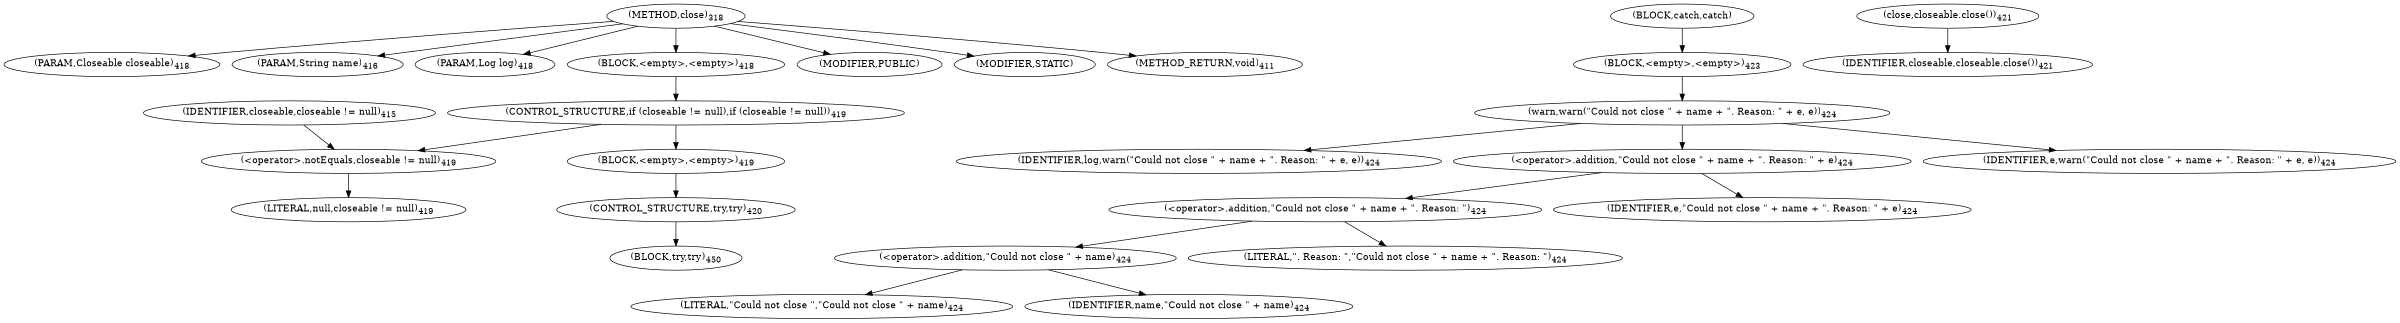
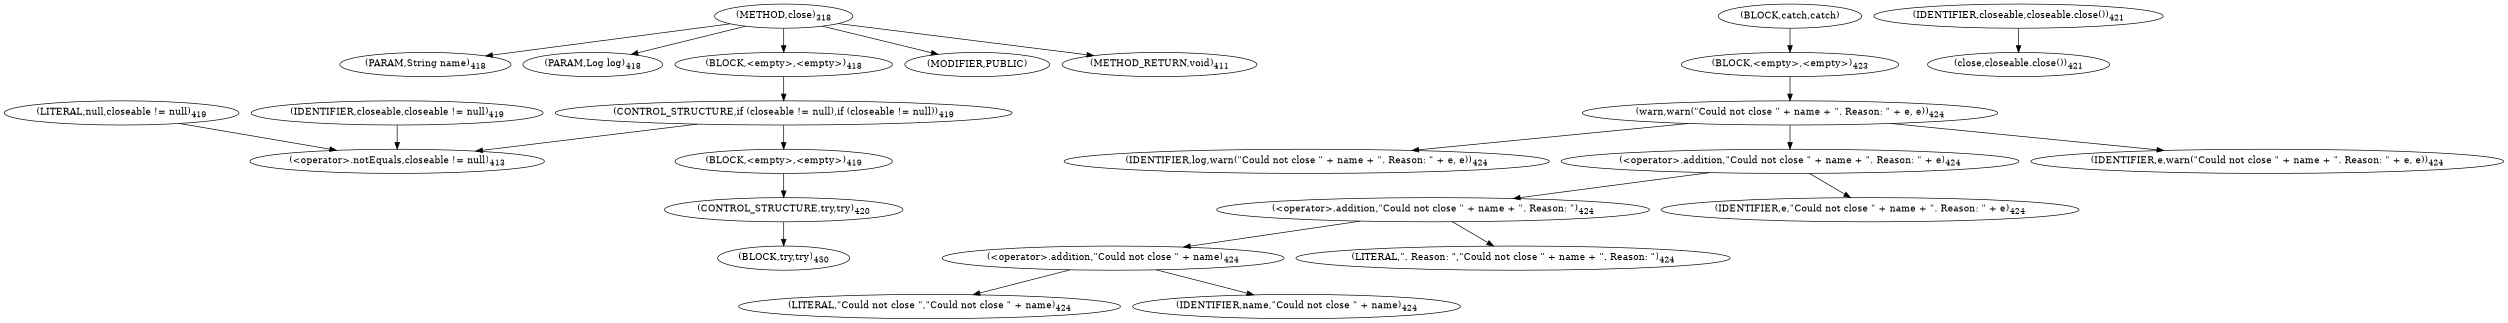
edge "(close,closeable.close())" -> "(IDENTIFIER,closeable,closeable.close())": reversed
node "(PARAM,String name)": text "416" -> "418"
node "(PARAM,Closeable closeable)": removed
node "(MODIFIER,STATIC)": removed
node "(IDENTIFIER,closeable,closeable != null)": text "415" -> "419"
node "(<operator>.notEquals,closeable != null)": text "419" -> "413"
edge "(<operator>.notEquals,closeable != null)" -> "(LITERAL,null,closeable != null)": reversed
